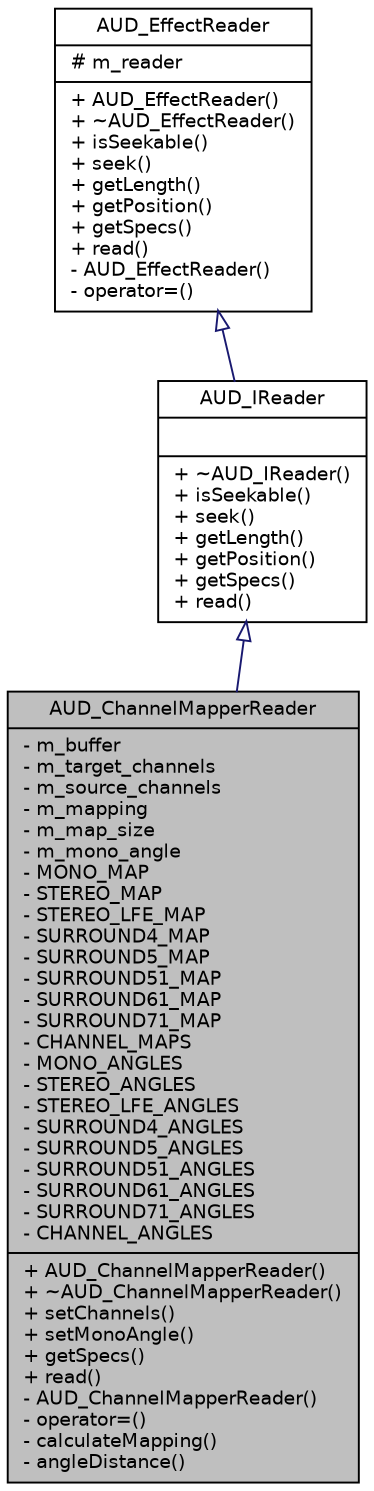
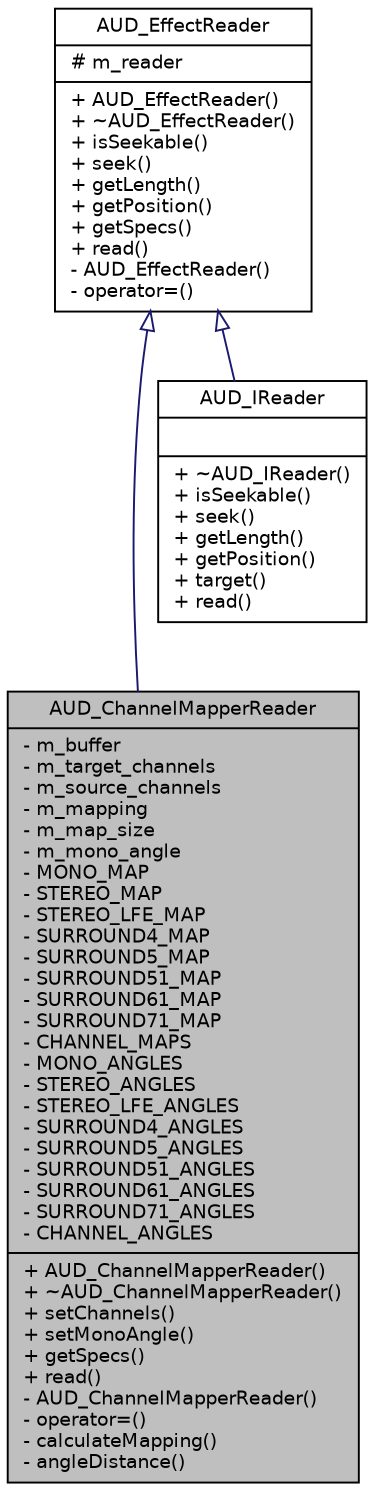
node "AUD_IReader": text "+ getSpecs()" -> "+ target()"
edge "AUD_ChannelMapperReader" -> "AUD_IReader": now "AUD_ChannelMapperReader" -> "AUD_EffectReader"
